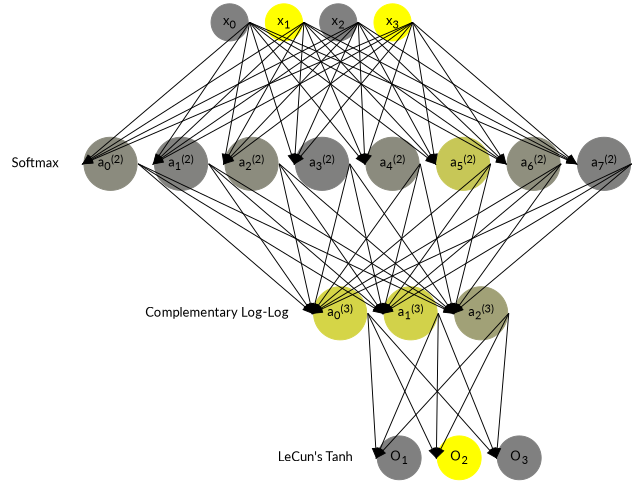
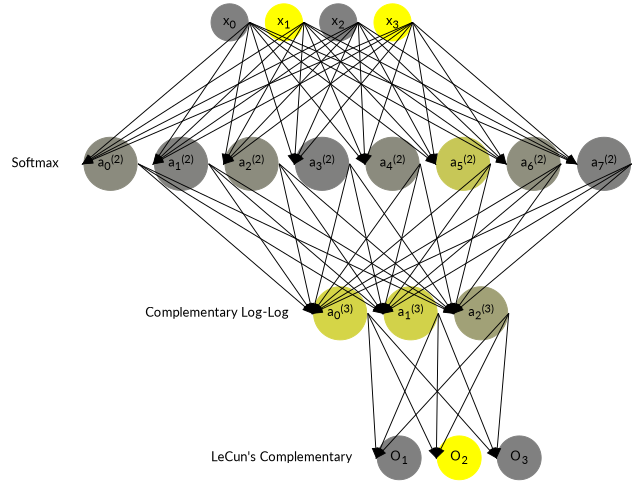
node "LeCun's Tanh": label "LeCun's Tanh" -> "LeCun's Complementary"
